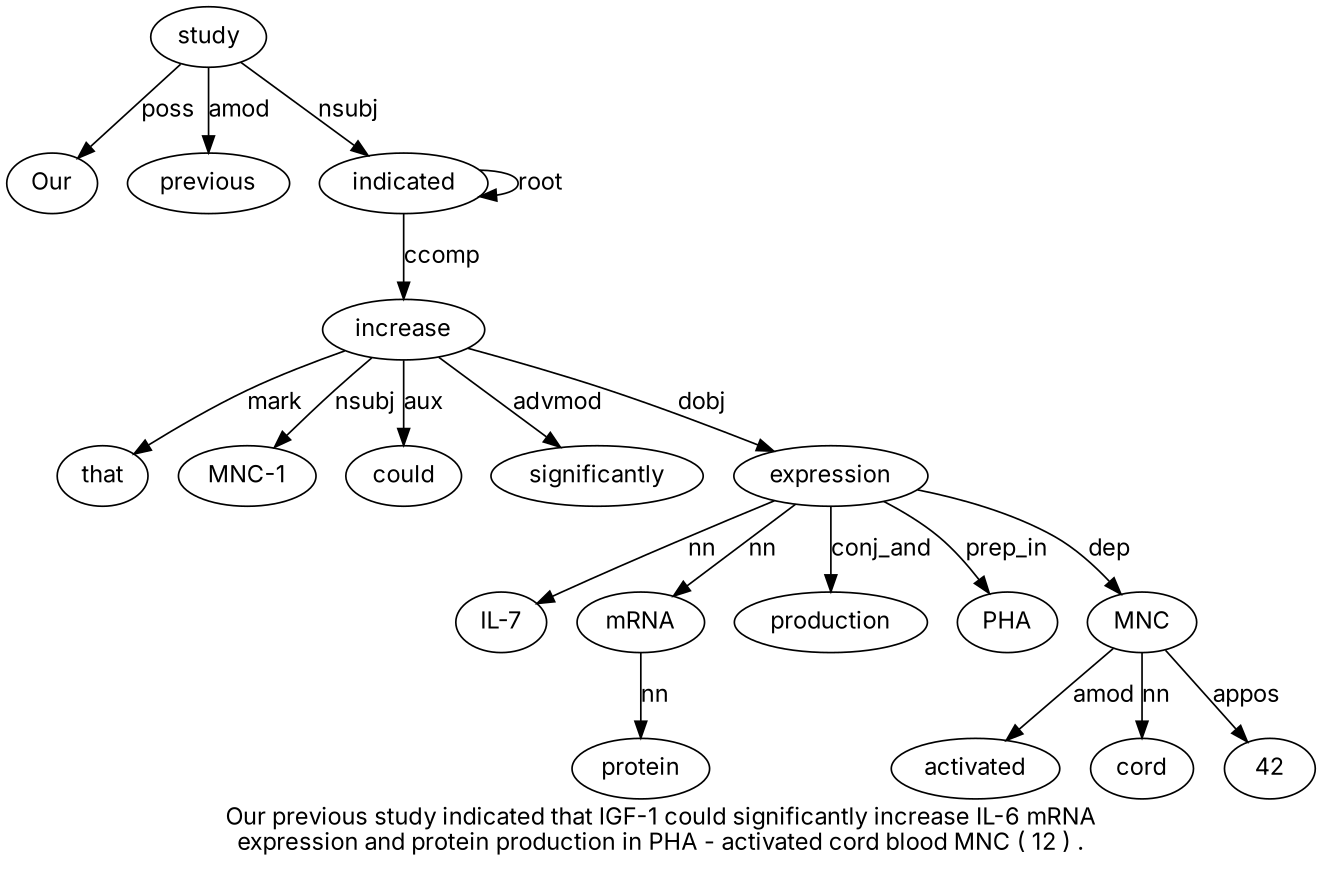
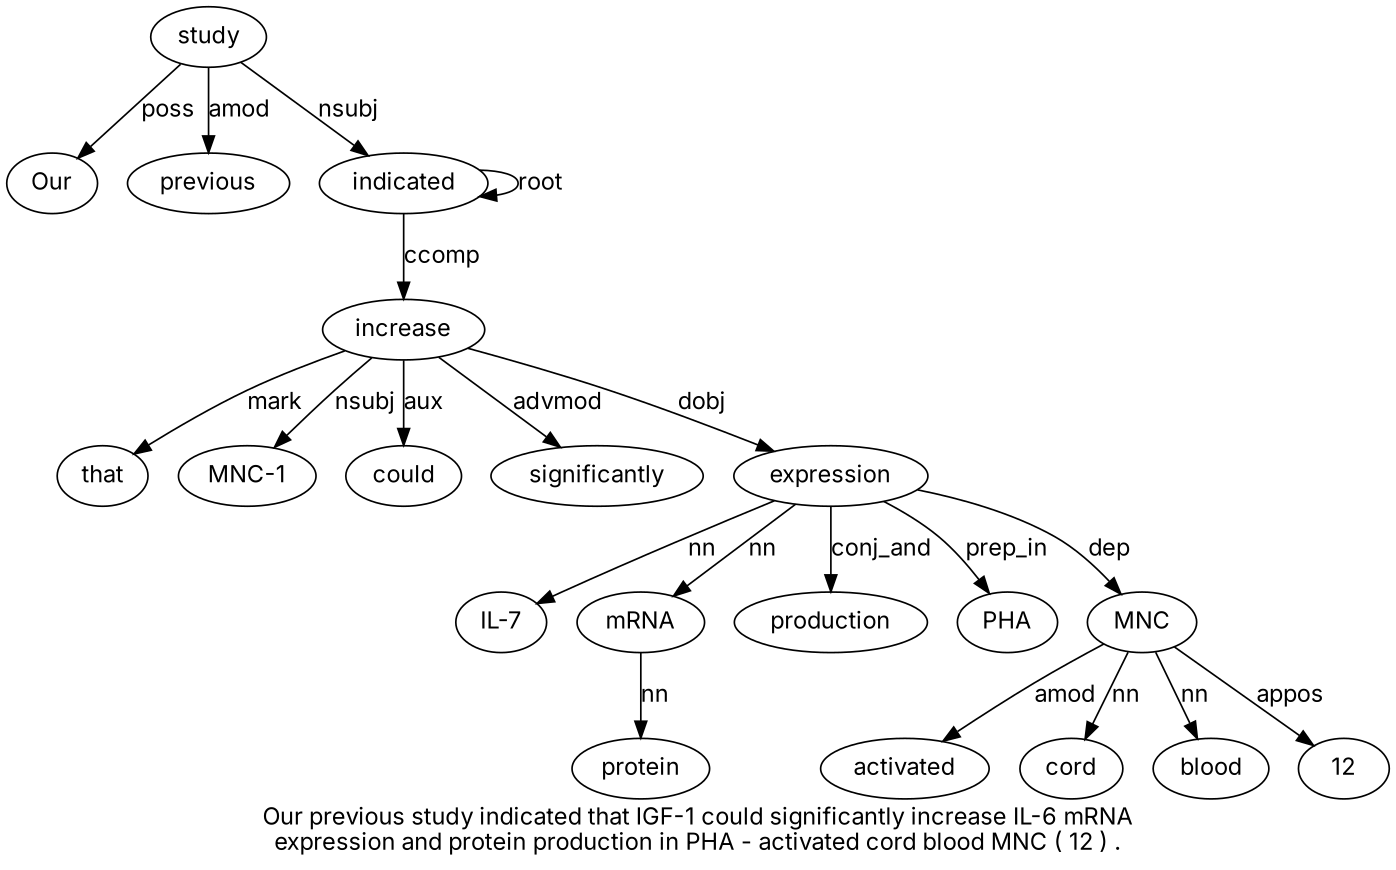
node "blood": added
node "42": label "42" -> "12"
